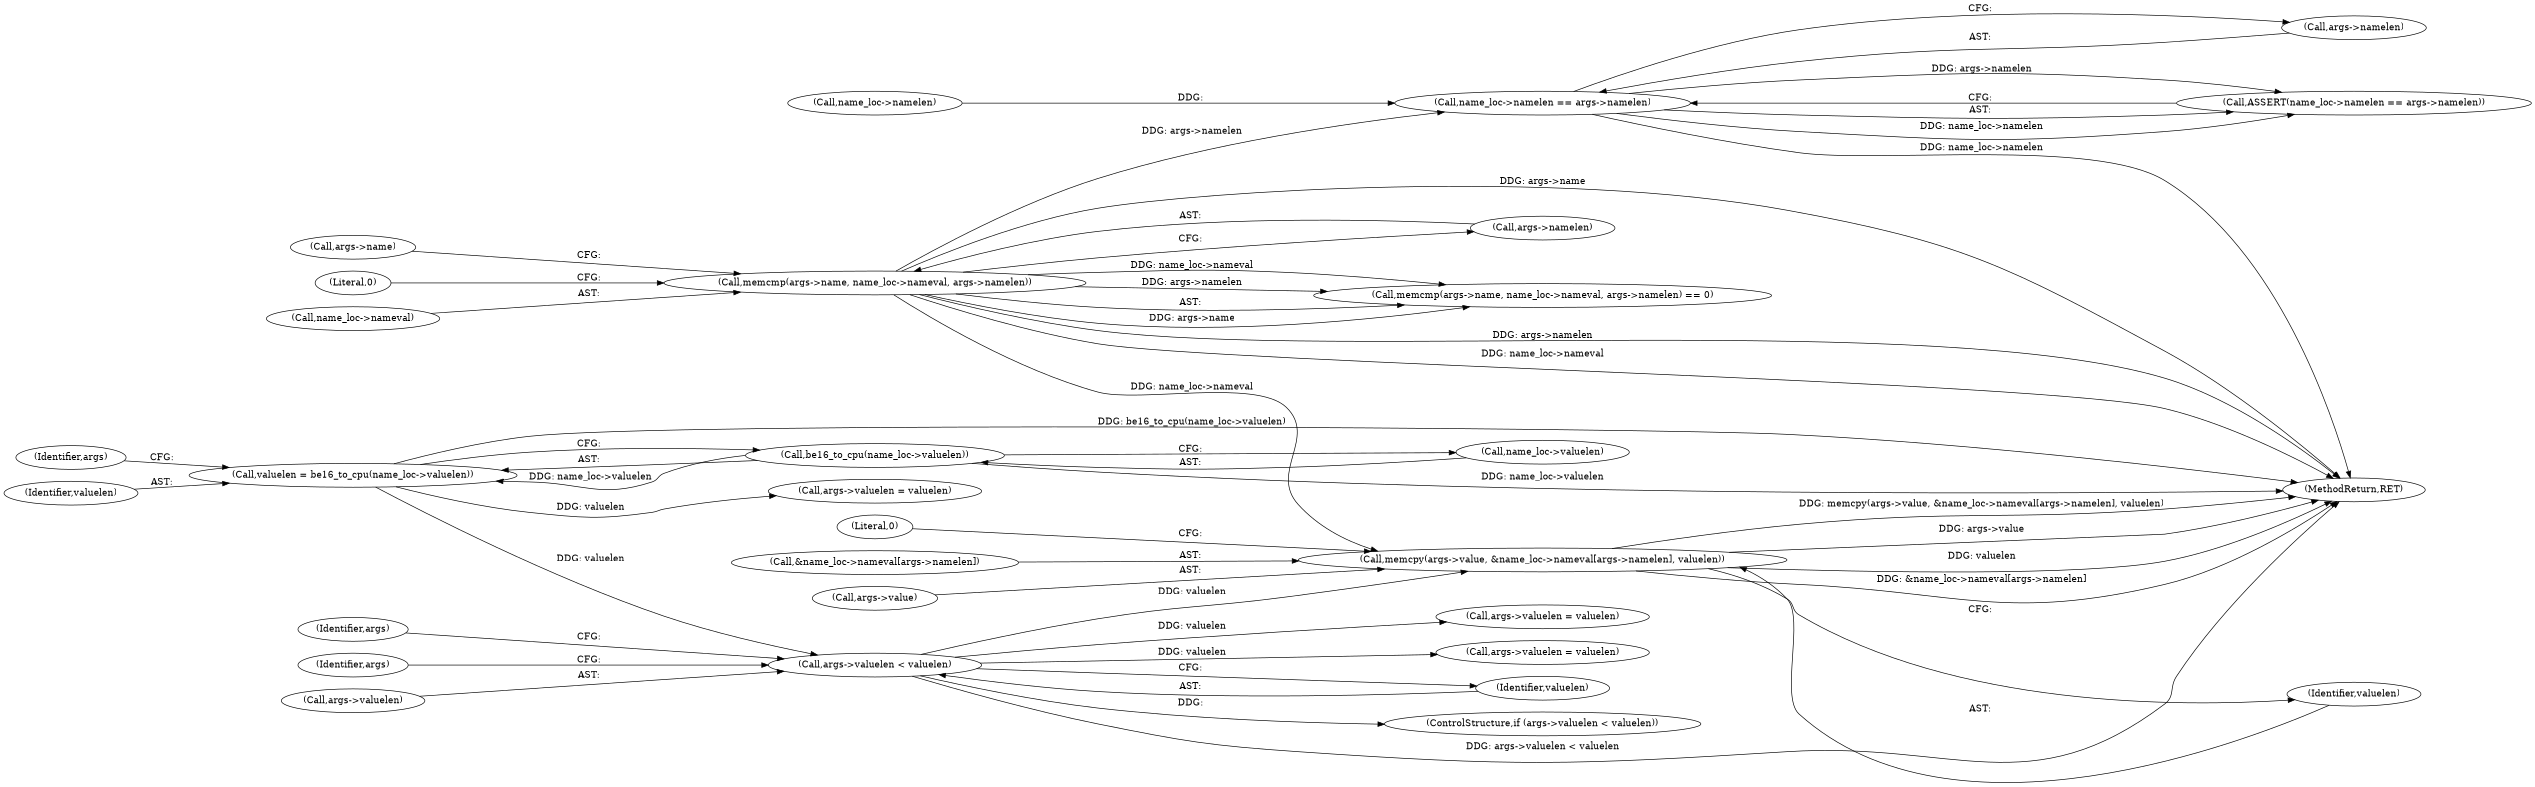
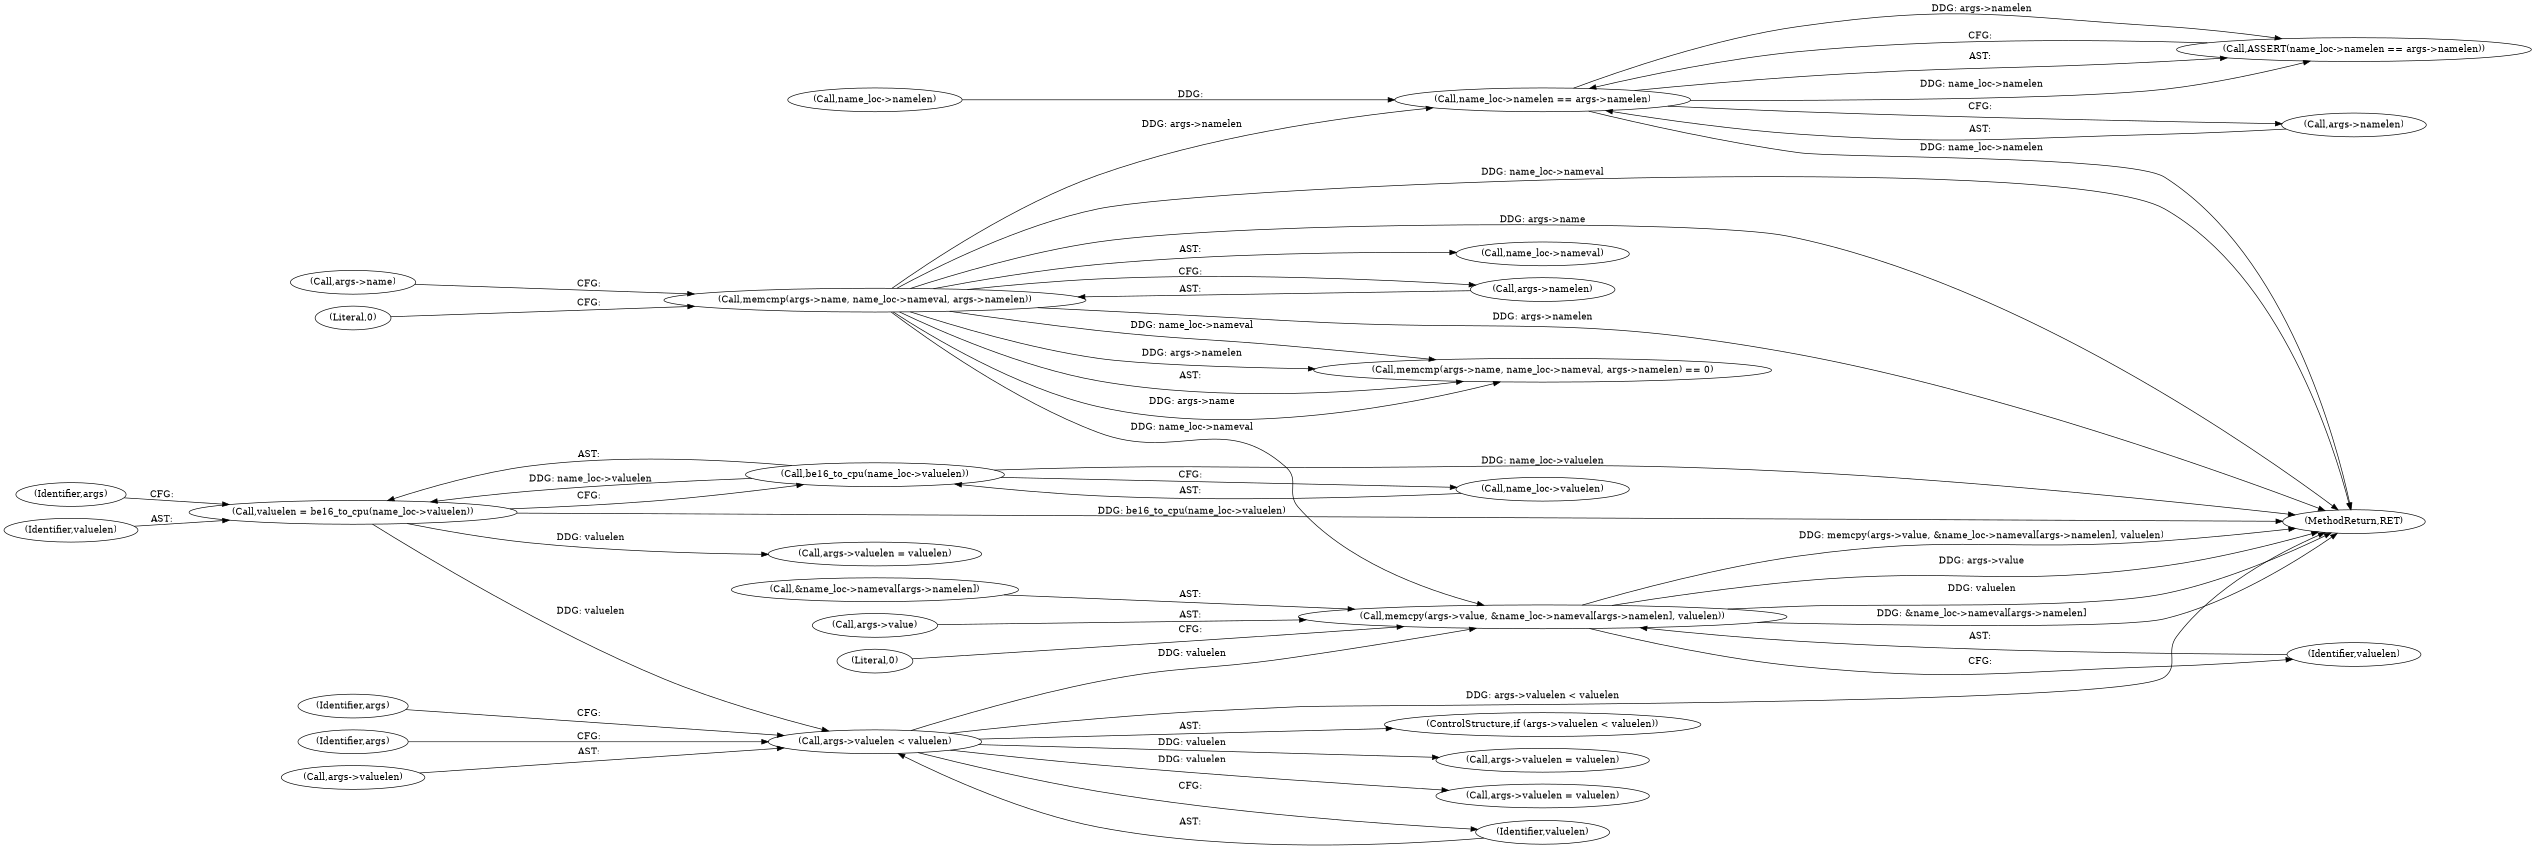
edge "(Call,name_loc->nameval)" -> "(Call,memcmp(args->name, name_loc->nameval, args->namelen))": reversed
edge "(Call,args->valuelen < valuelen)" -> "(ControlStructure,if (args->valuelen < valuelen))": label "DDG: " -> "AST: "
